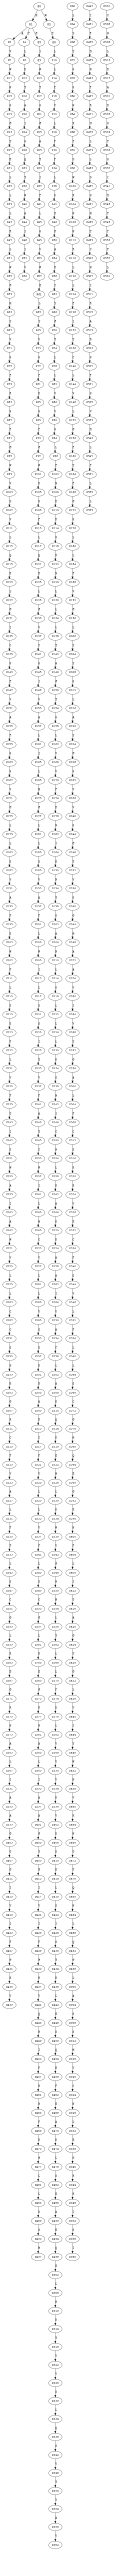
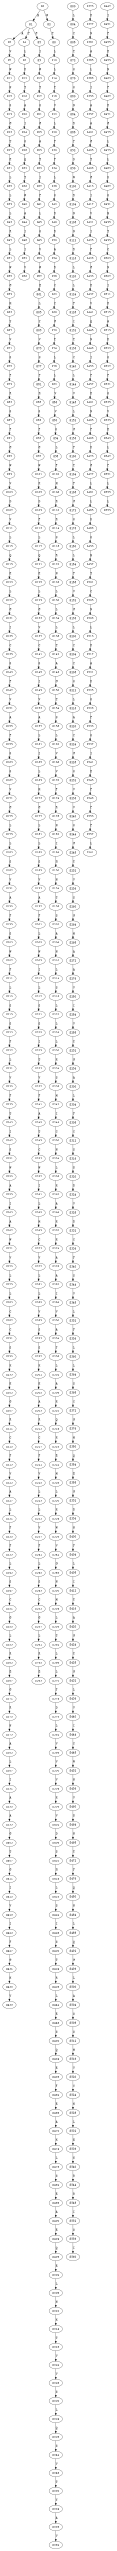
edge "S497" -> "S501": added, label "T"
edge "S369" -> "S373": removed, label "G"
